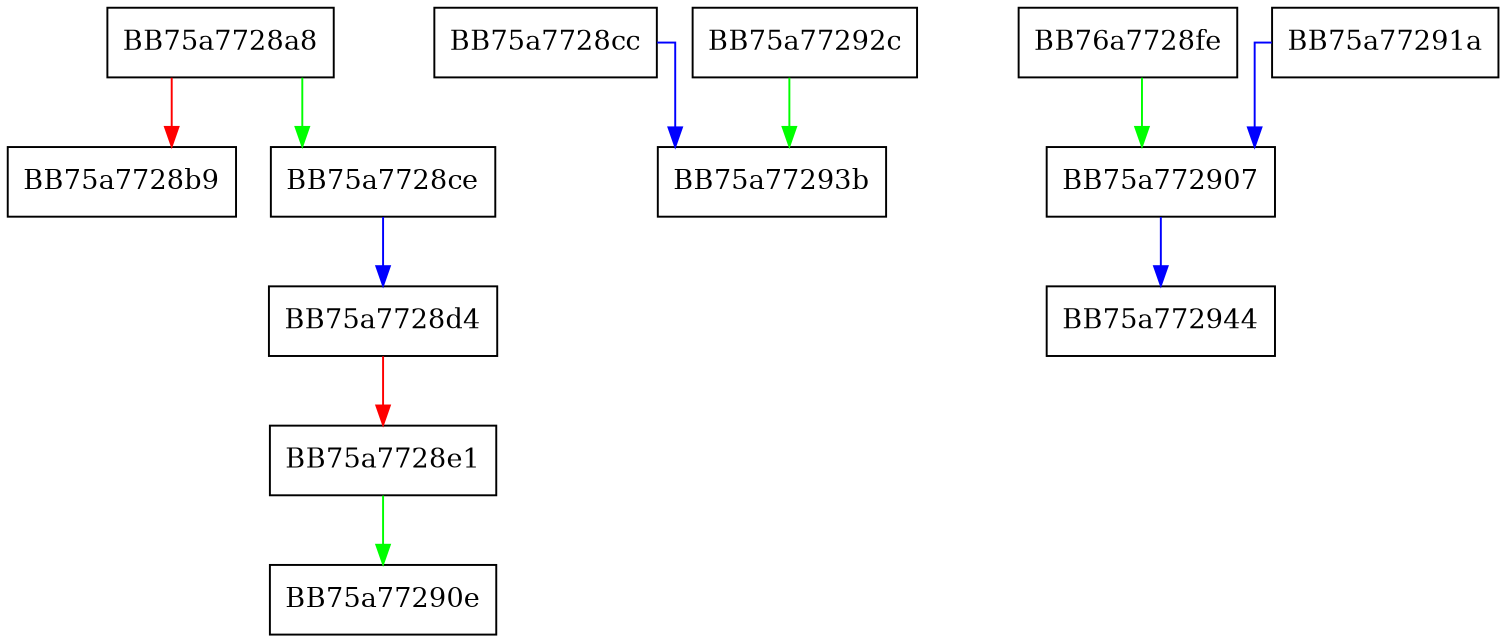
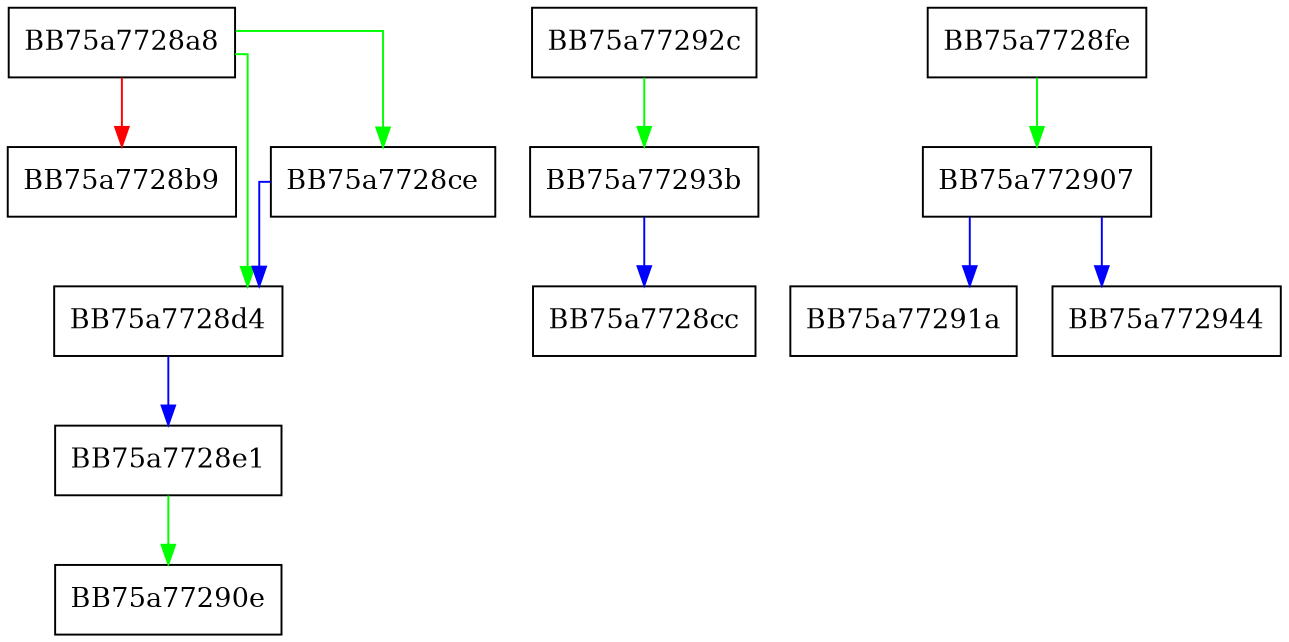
node "BB76a7728fe": label "BB76a7728fe" -> "BB75a7728fe"
edge "BB75a7728cc" -> "BB75a77293b": reversed
edge "BB75a77291a" -> "BB75a772907": reversed
edge "BB75a7728a8" -> "BB75a7728d4": added
edge "BB75a7728d4" -> "BB75a7728e1": color red -> blue
